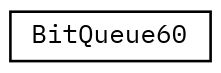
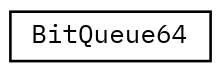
node "BitQueue60": label "BitQueue60" -> "BitQueue64"
